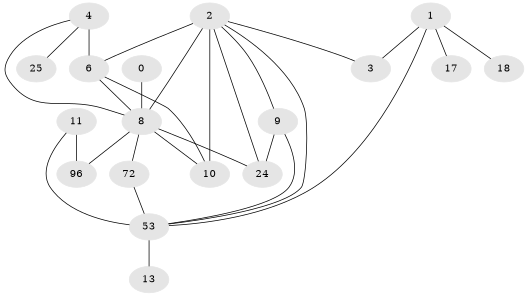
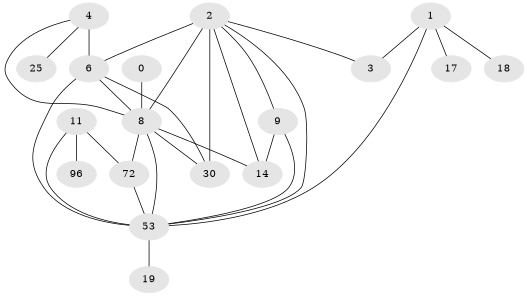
edge "11" -- "72": added
edge "8" -- "96": now "8" -- "53"
node "10": label "10" -> "30"
node "24": label "24" -> "14"
edge "6" -- "53": added
node "13": label "13" -> "19"
